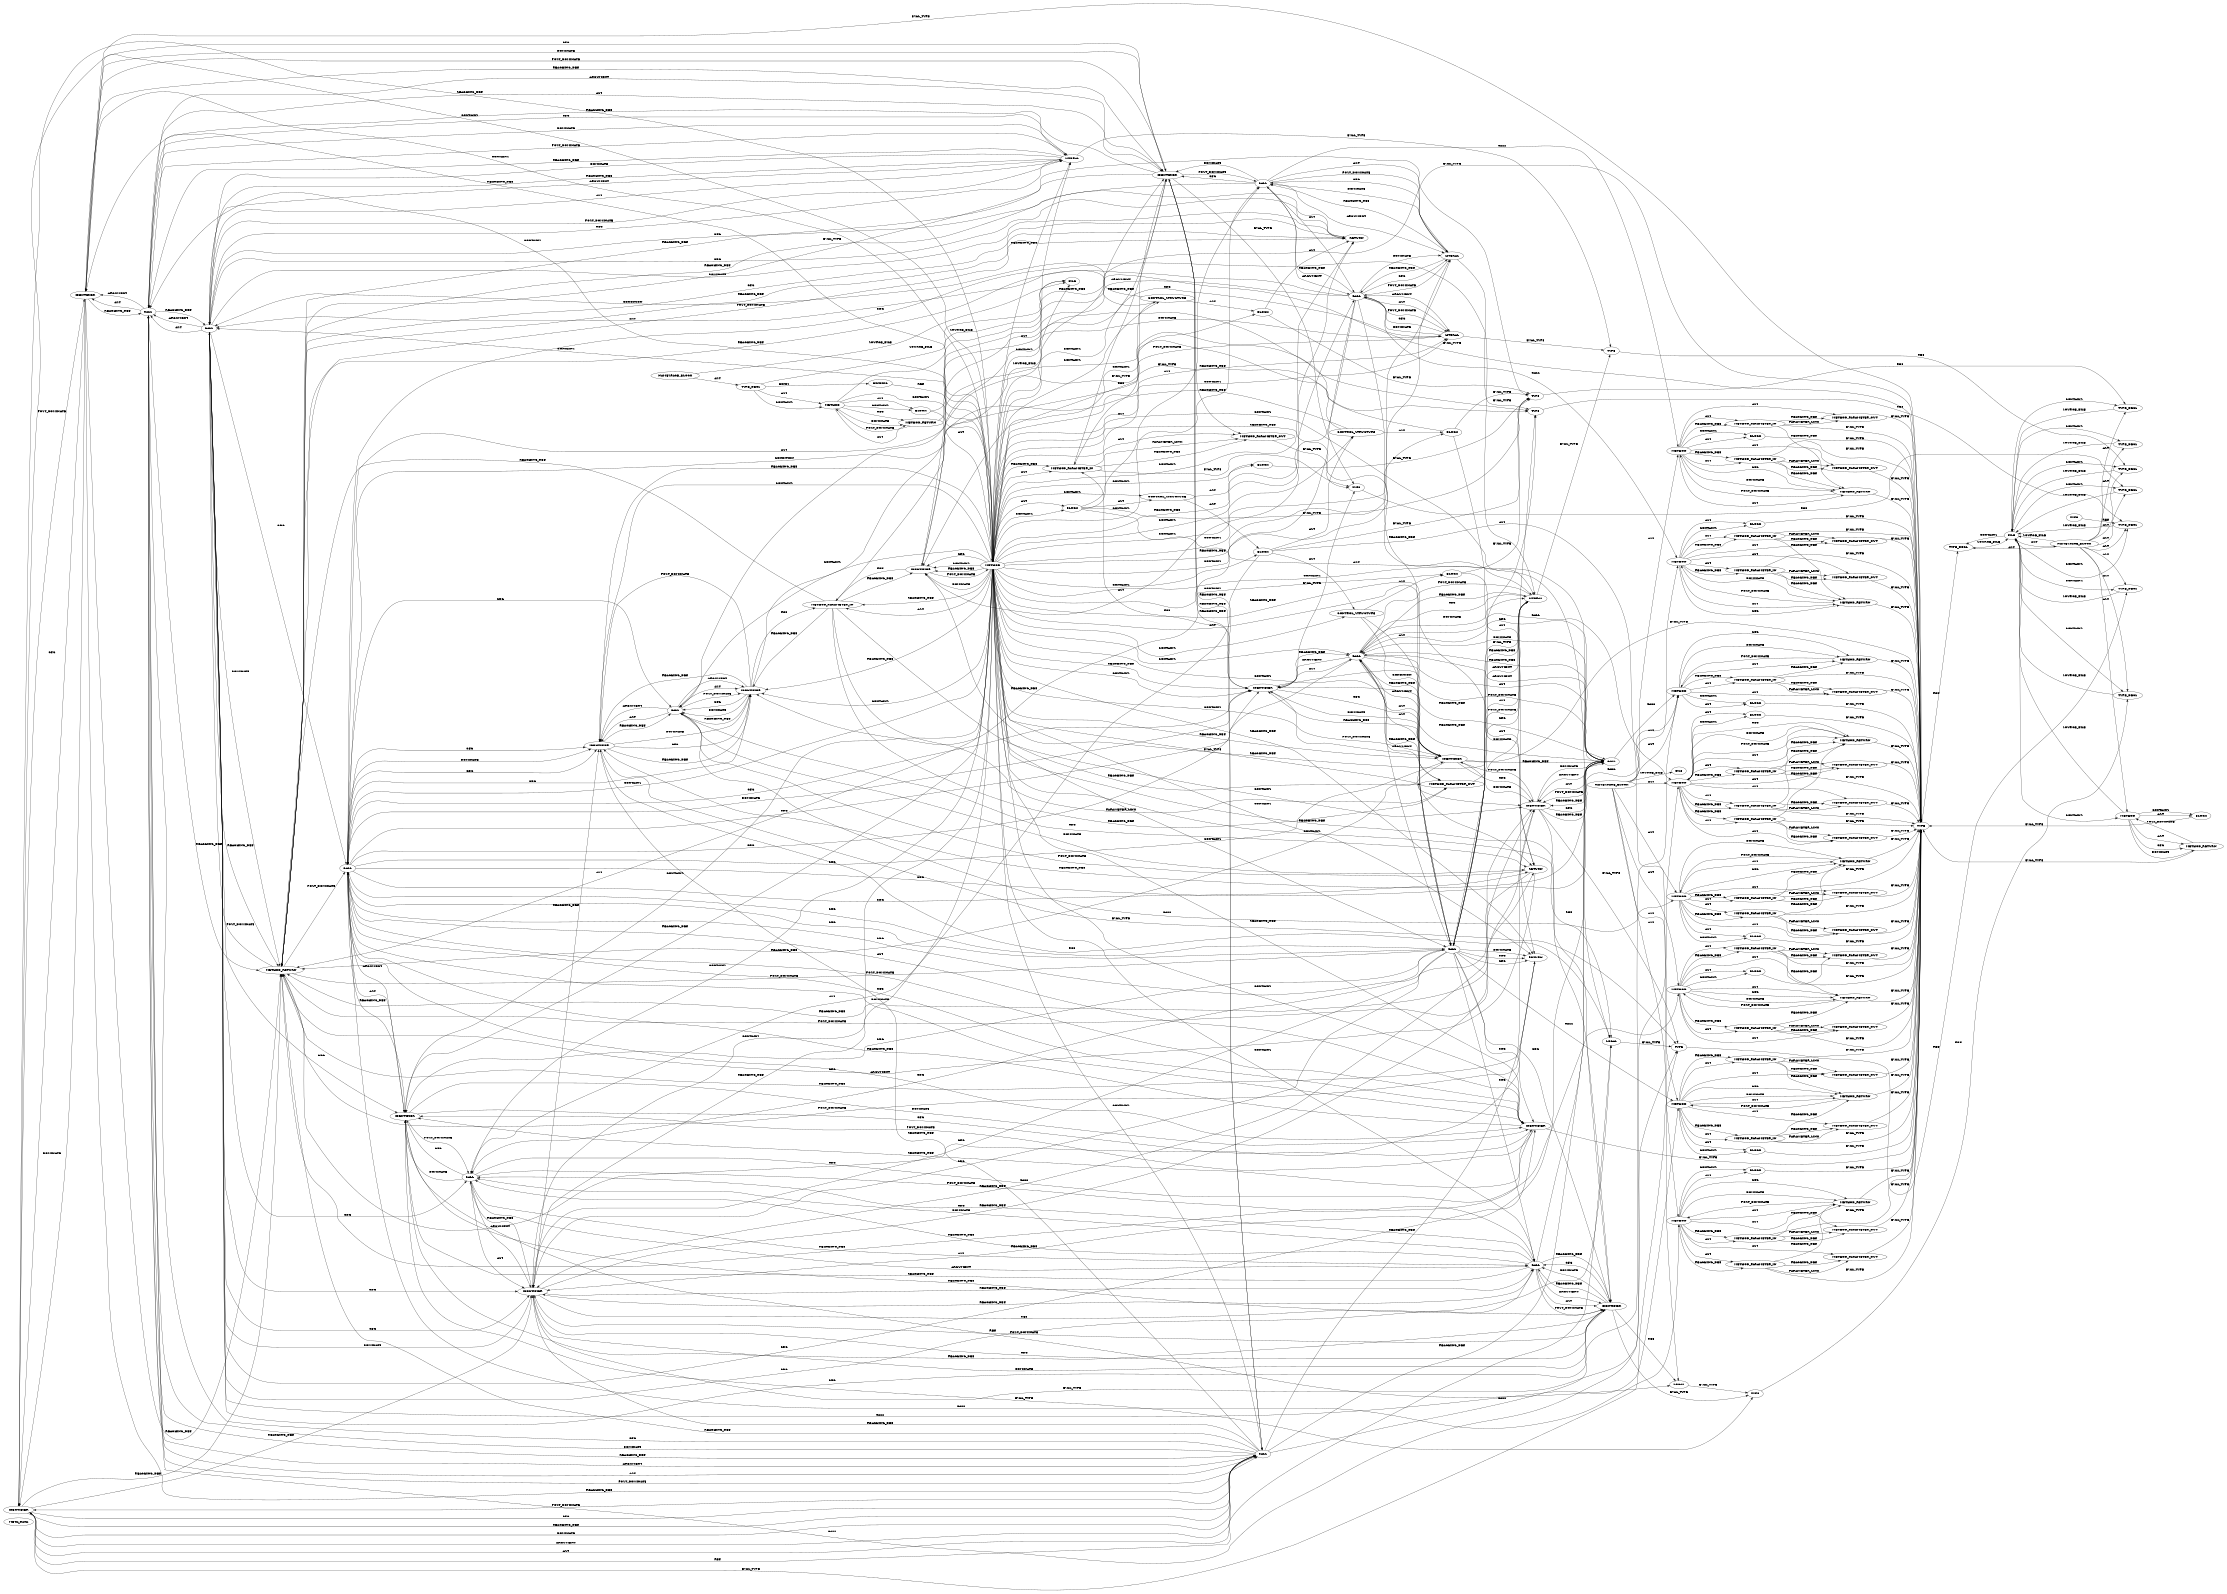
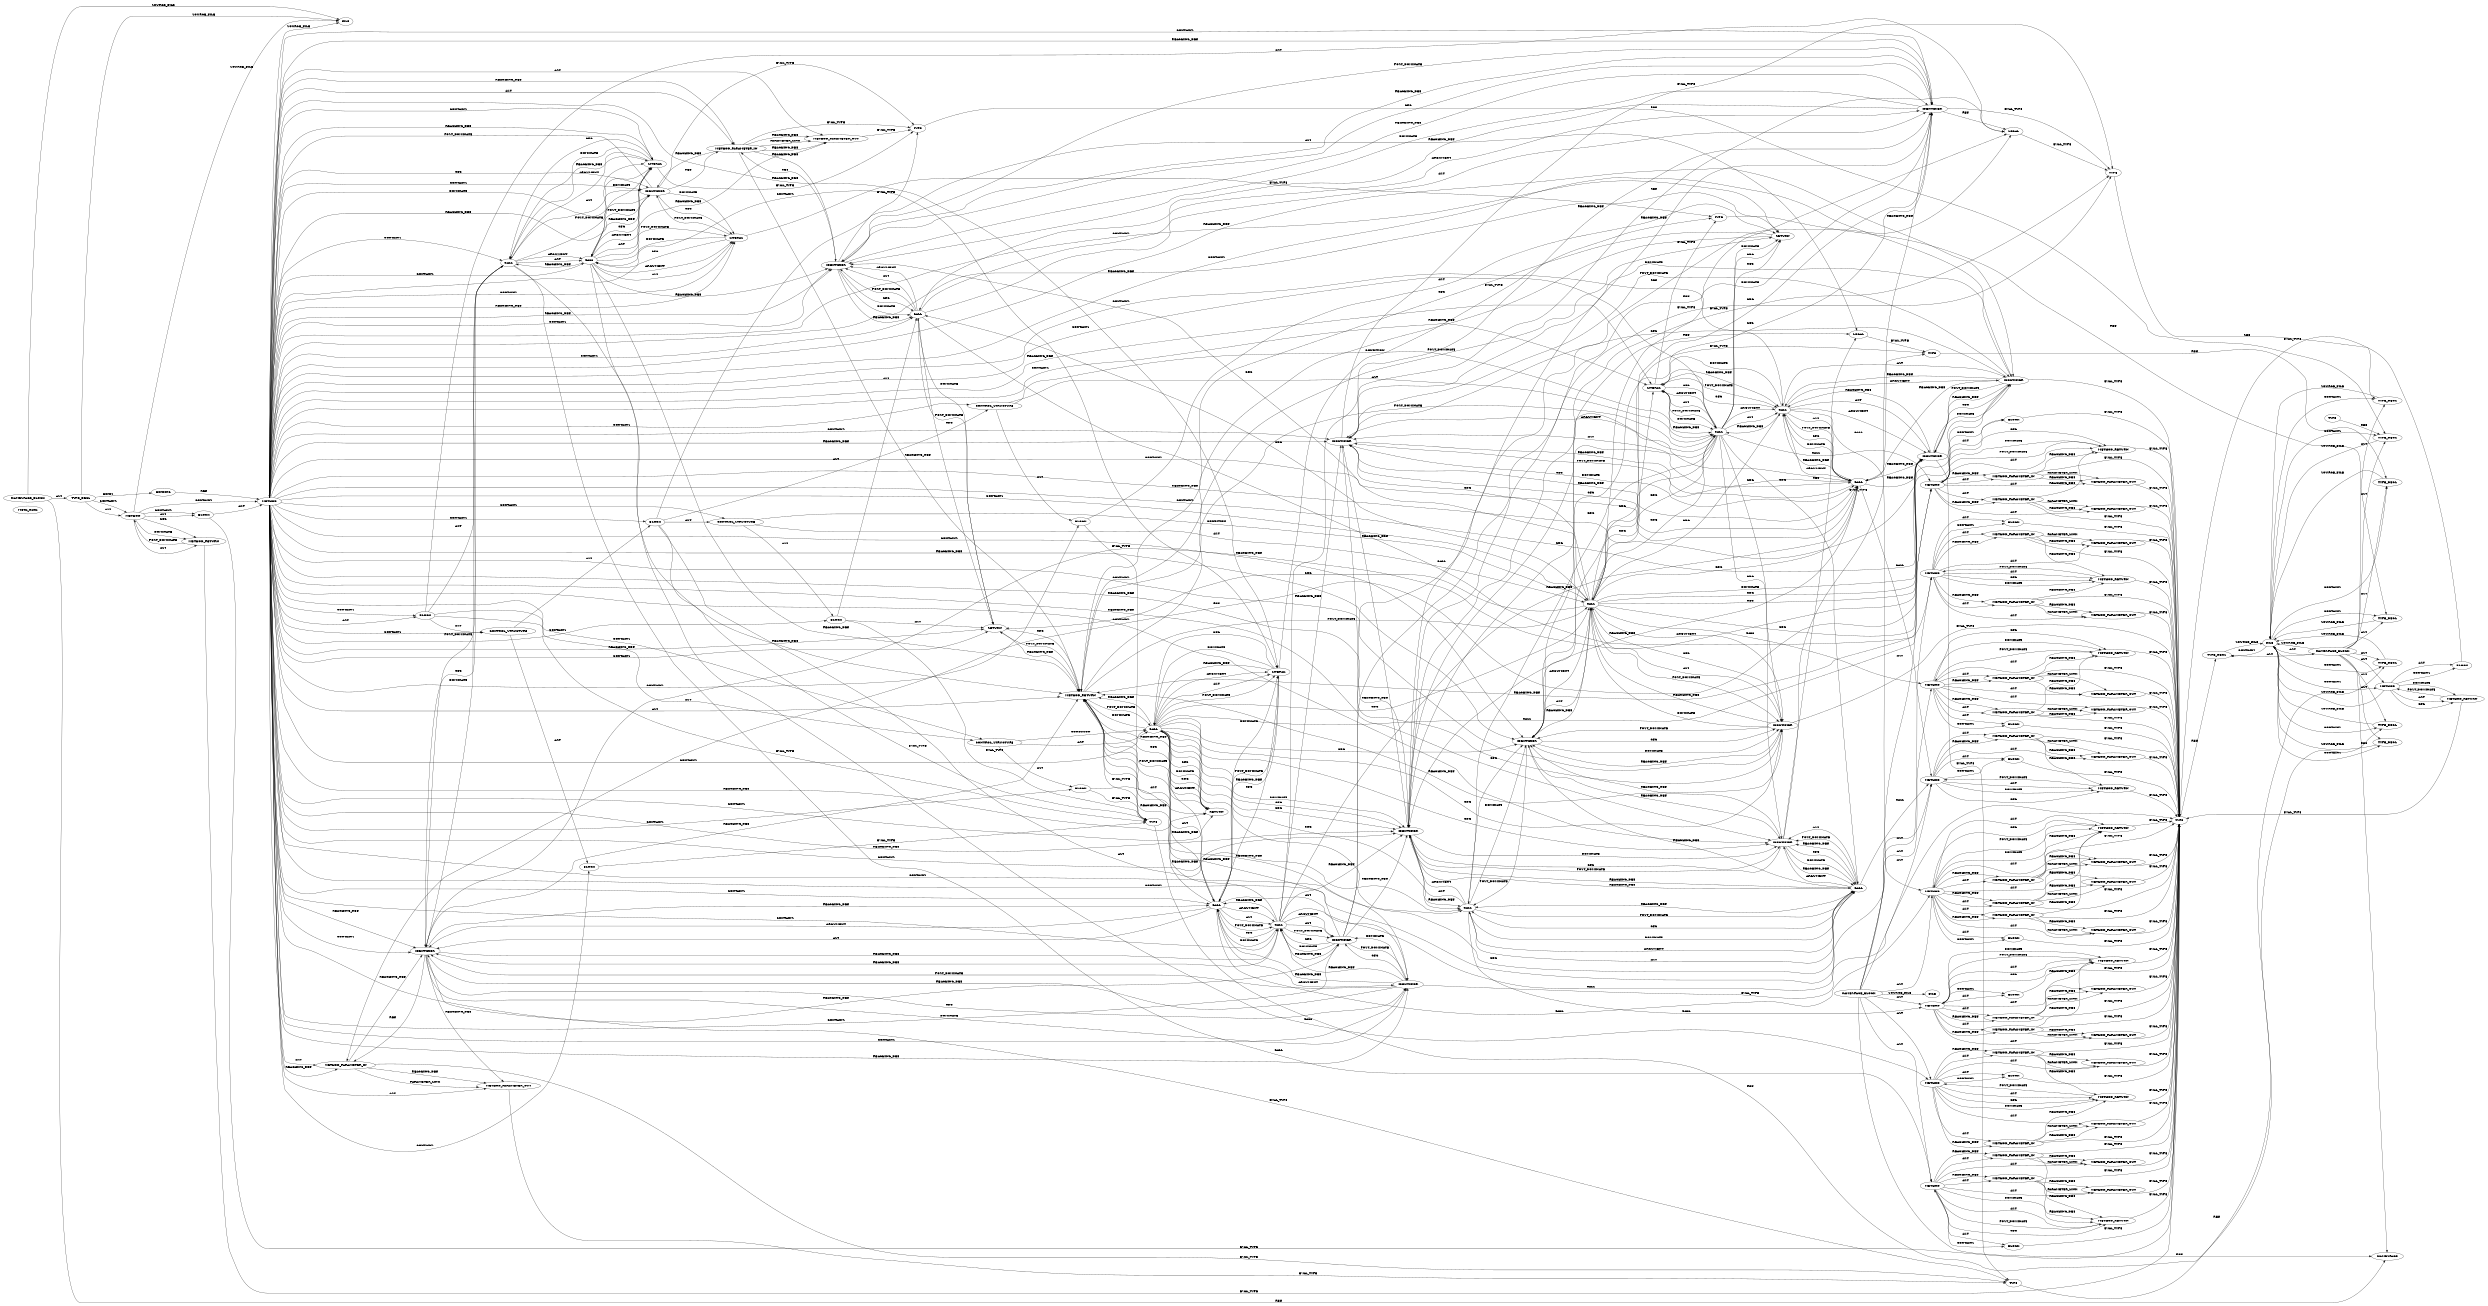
node "NAMESPACE": added
